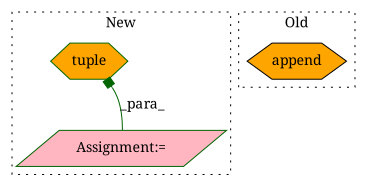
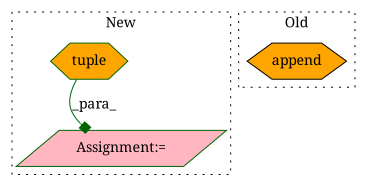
edge "Assignment:=" -> "tuple": reversed
